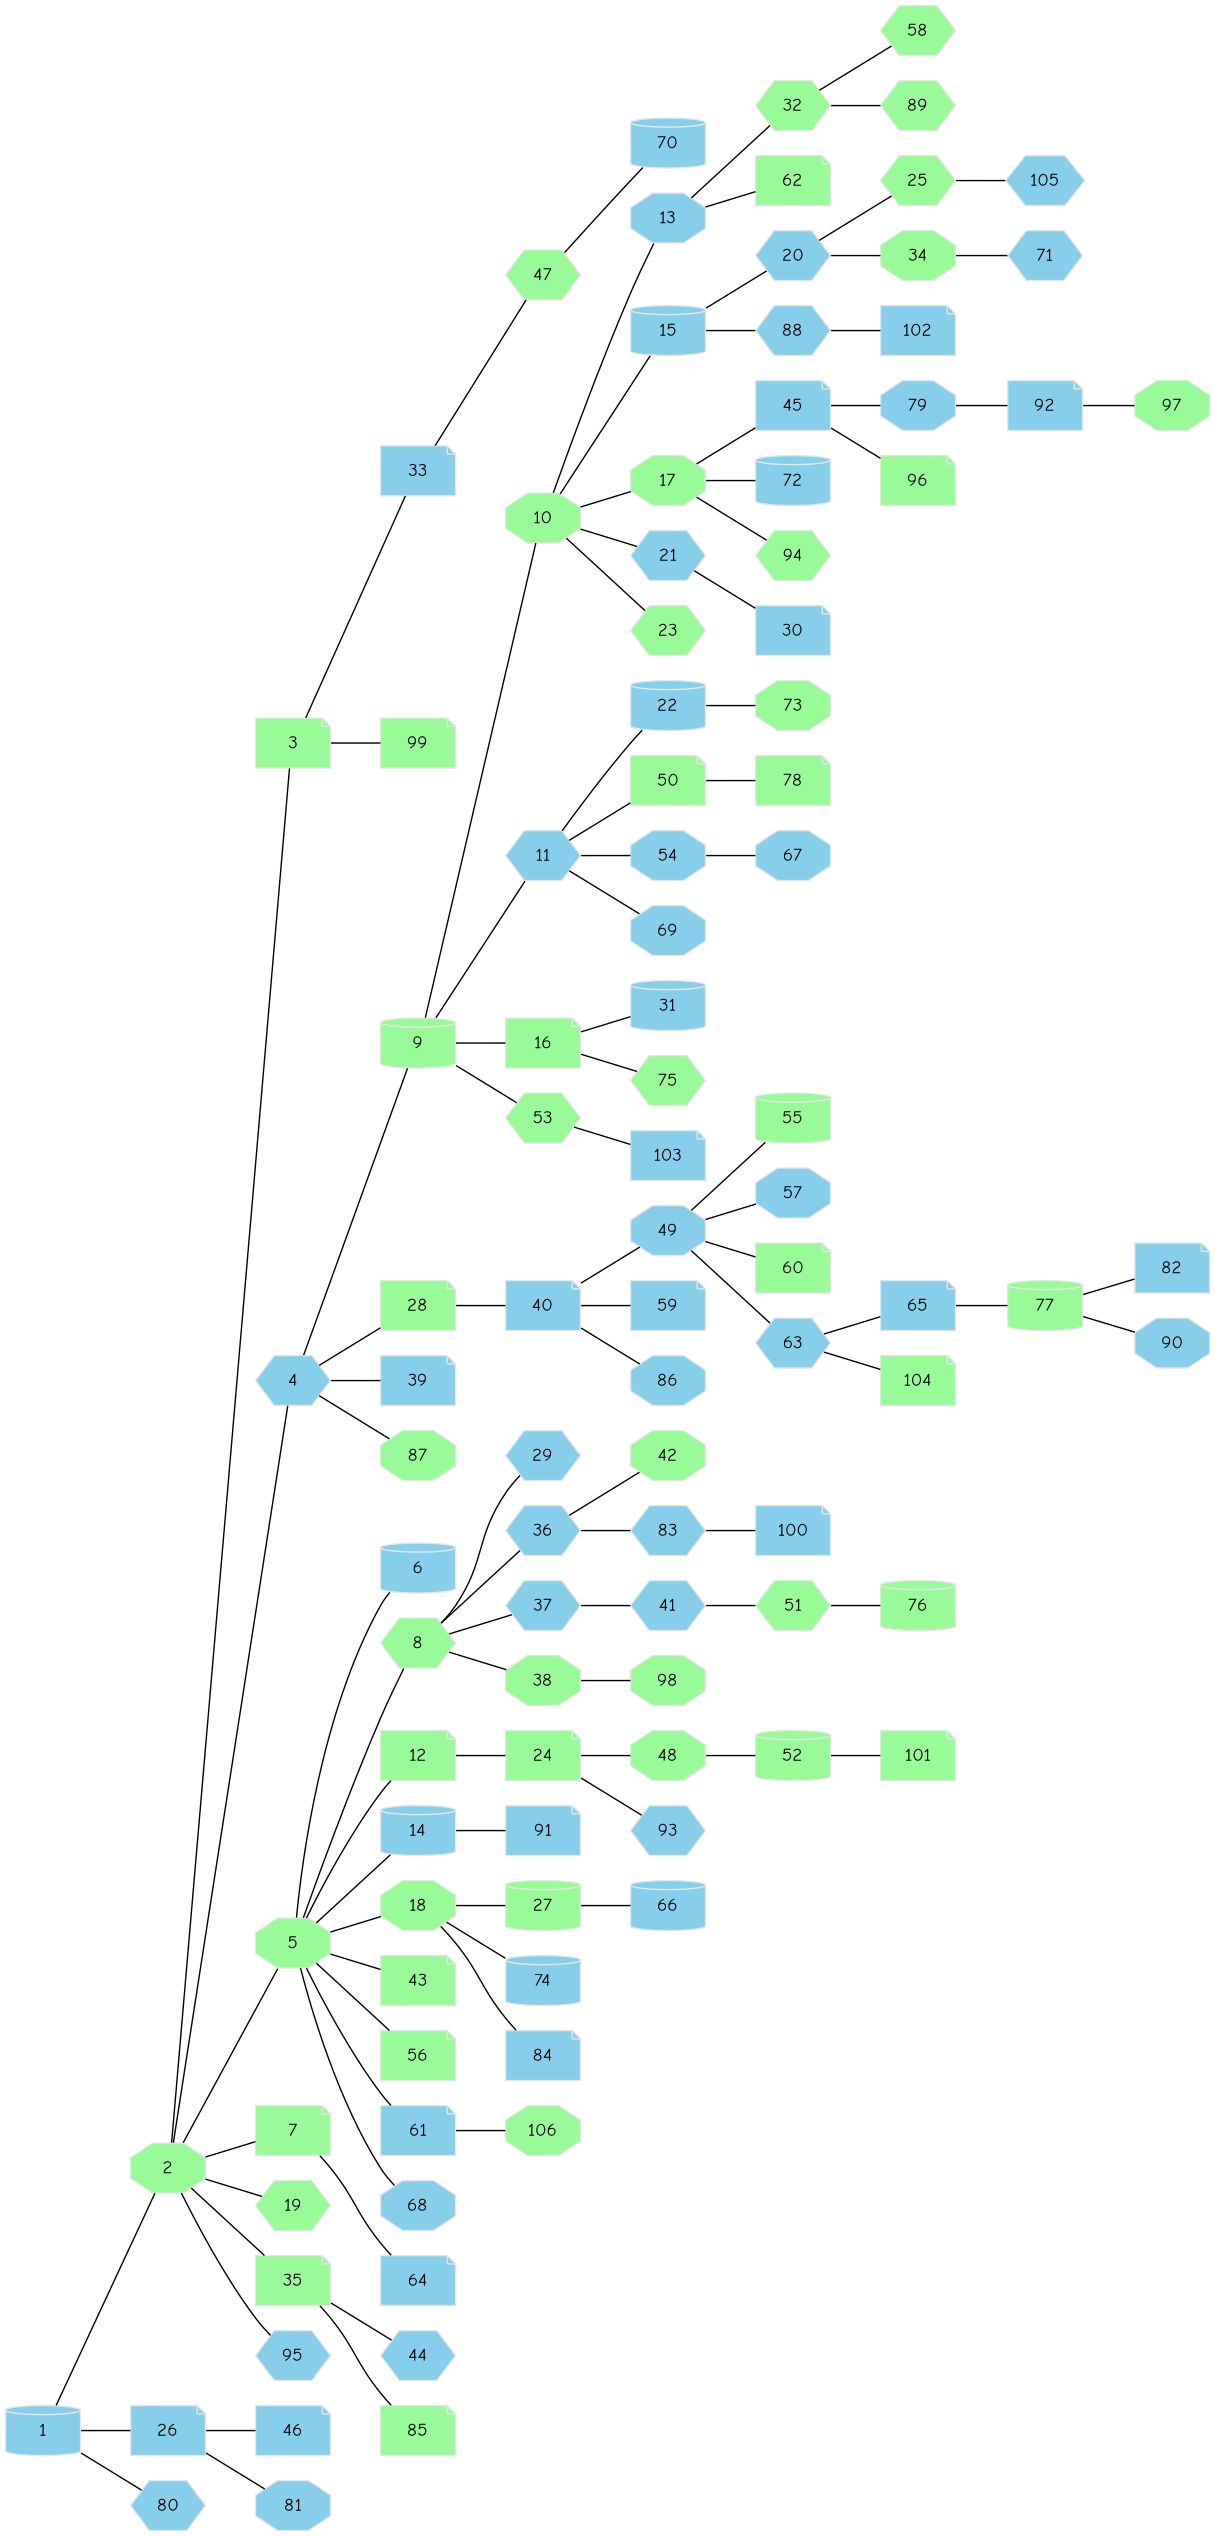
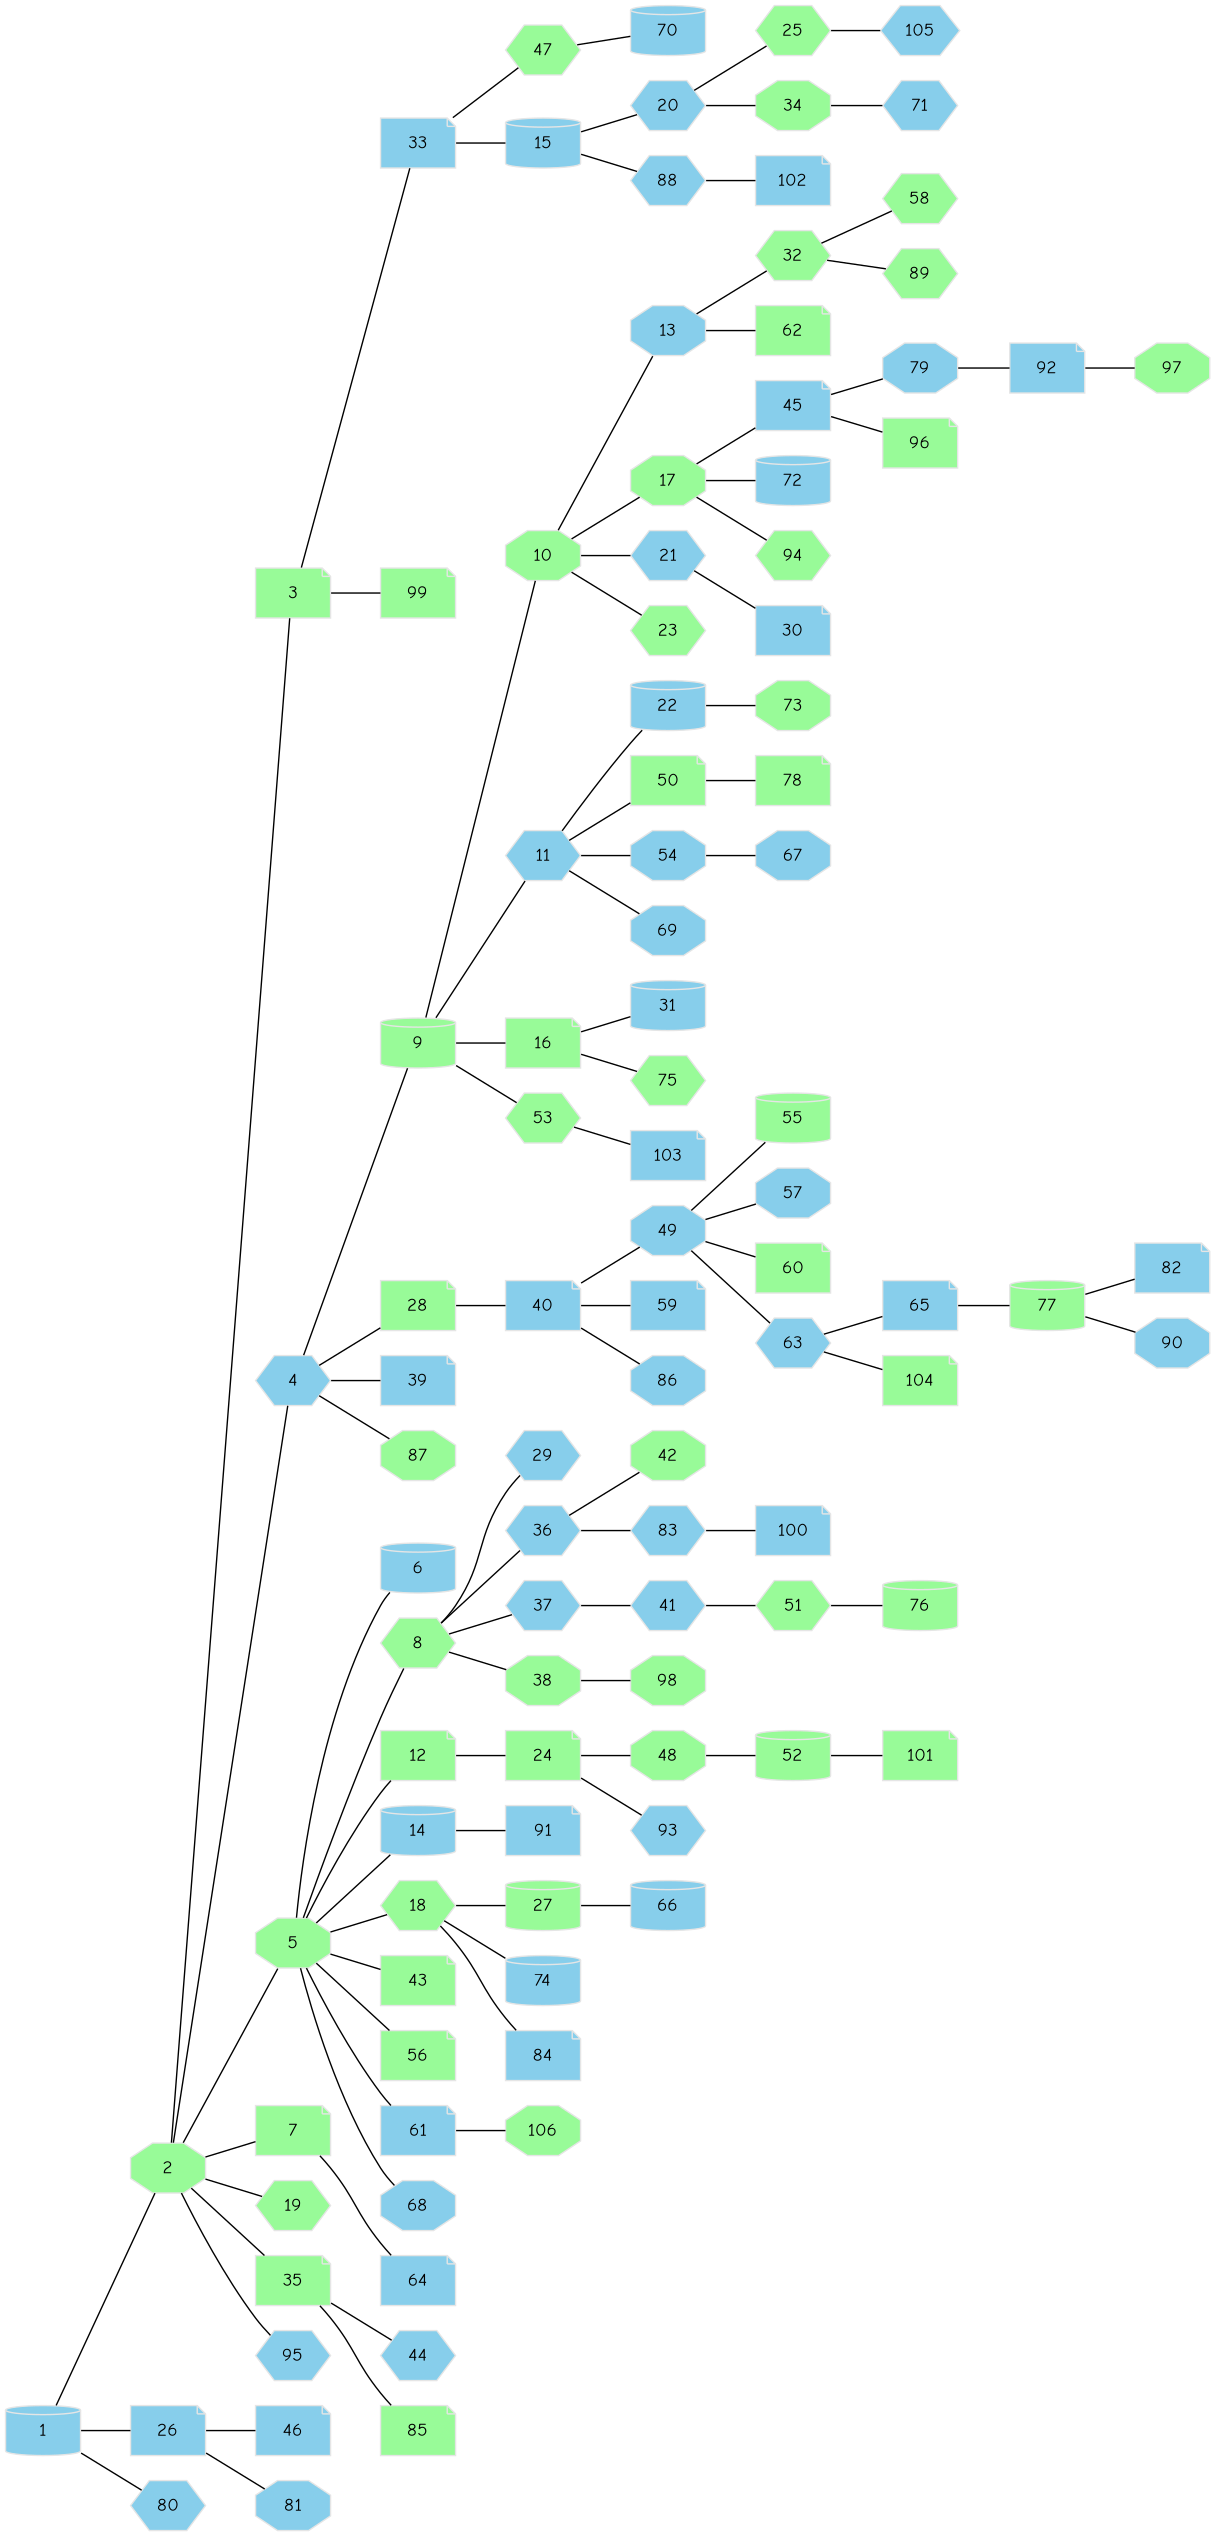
edge "15" -- "10": now "15" -- "33"
node "18": shape octagon -> hexagon
